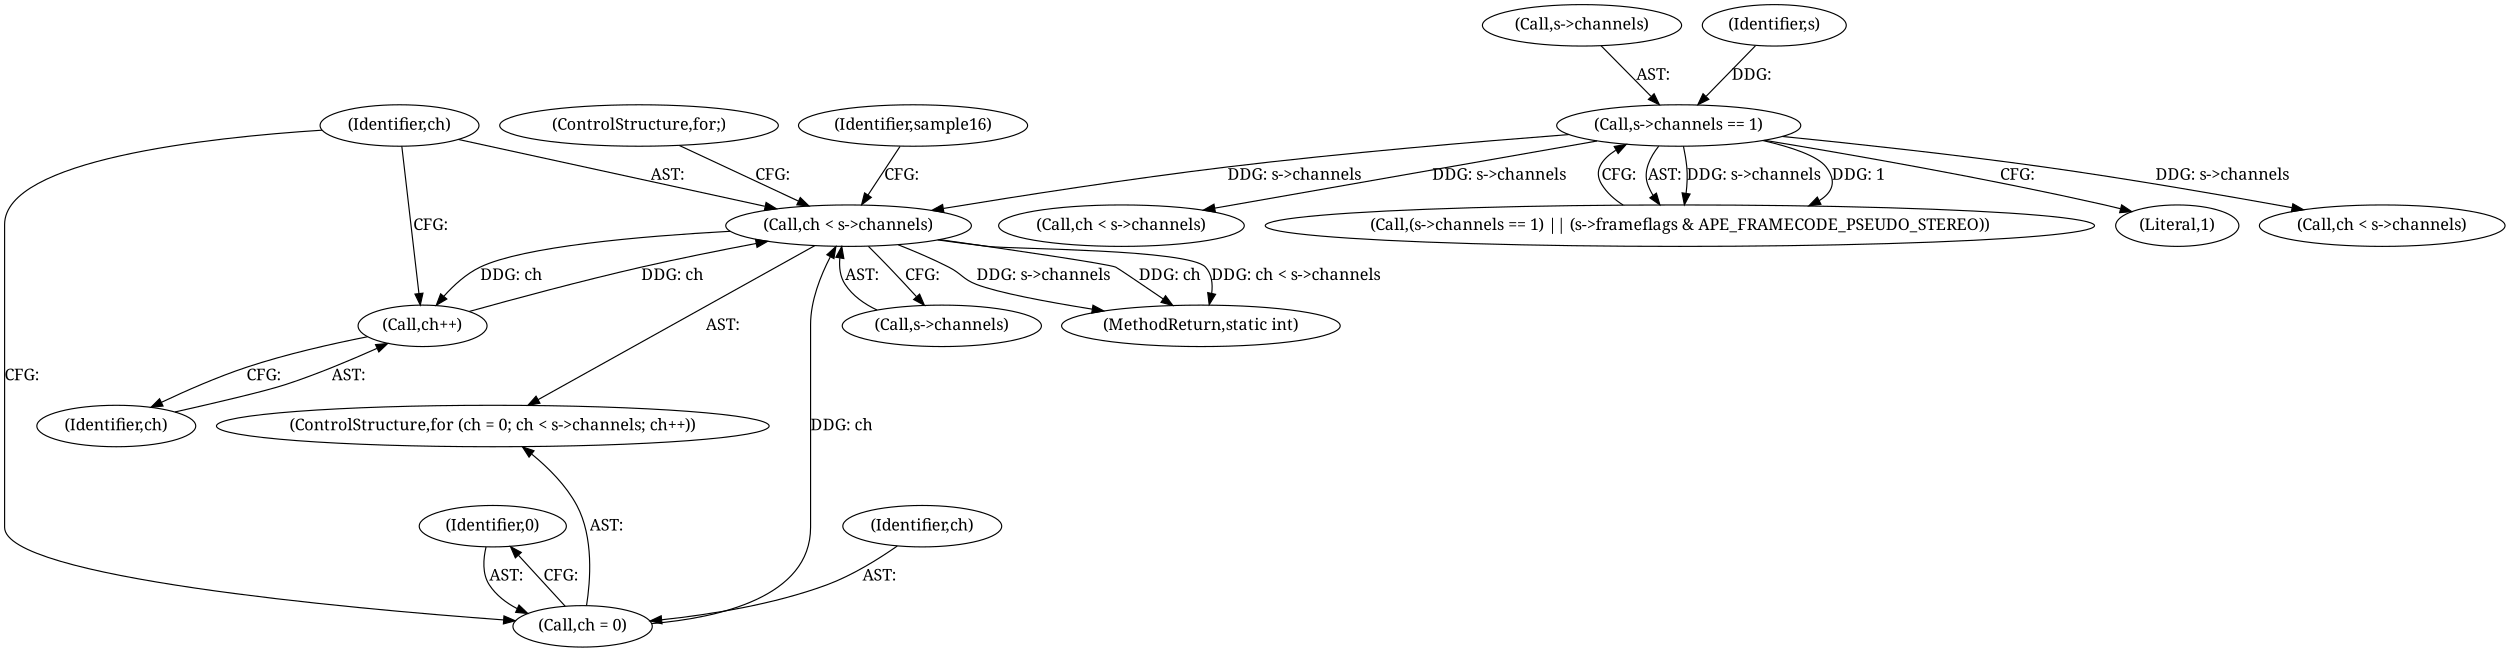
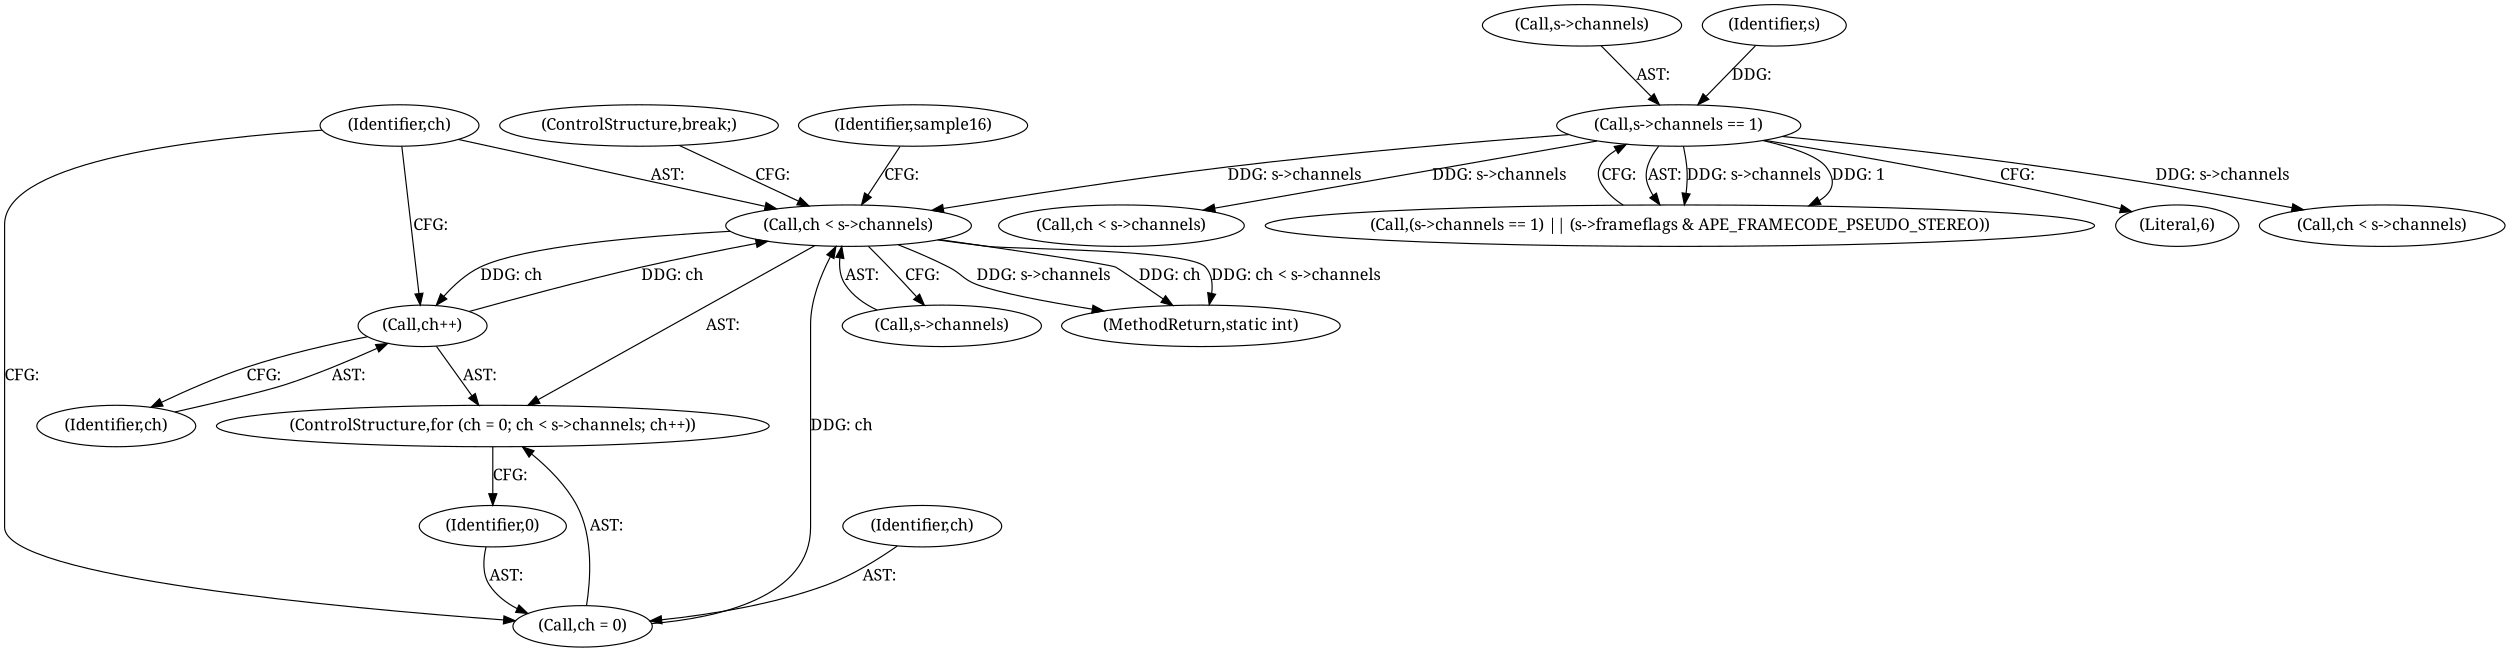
node "(ControlStructure,for;)": label "(ControlStructure,for;)" -> "(ControlStructure,break;)"
node "(Literal,1)": label "(Literal,1)" -> "(Literal,6)"
edge "(Call,ch++)" -> "(ControlStructure,for (ch = 0; ch < s->channels; ch++))": added, label "AST:"
edge "(Call,ch = 0)" -> "(Identifier,0)": now "(ControlStructure,for (ch = 0; ch < s->channels; ch++))" -> "(Identifier,0)"
